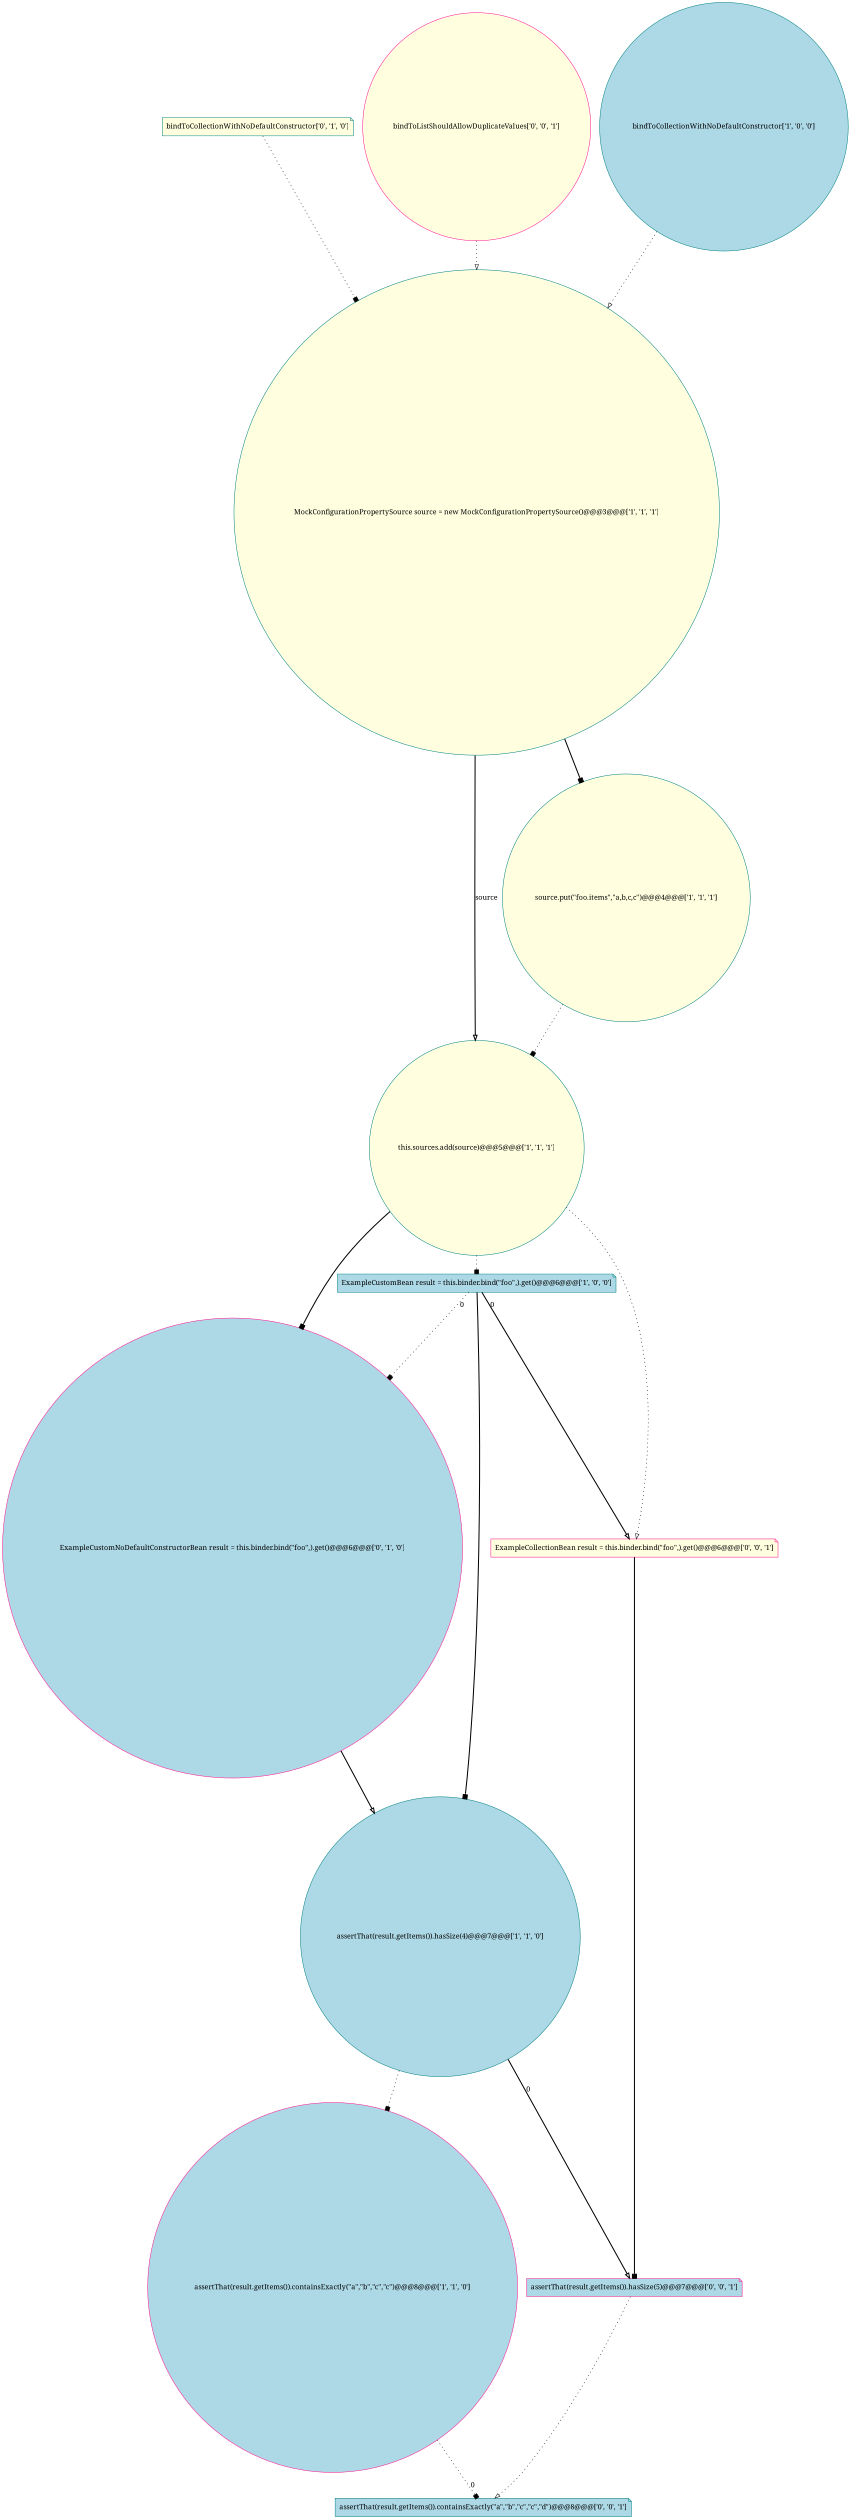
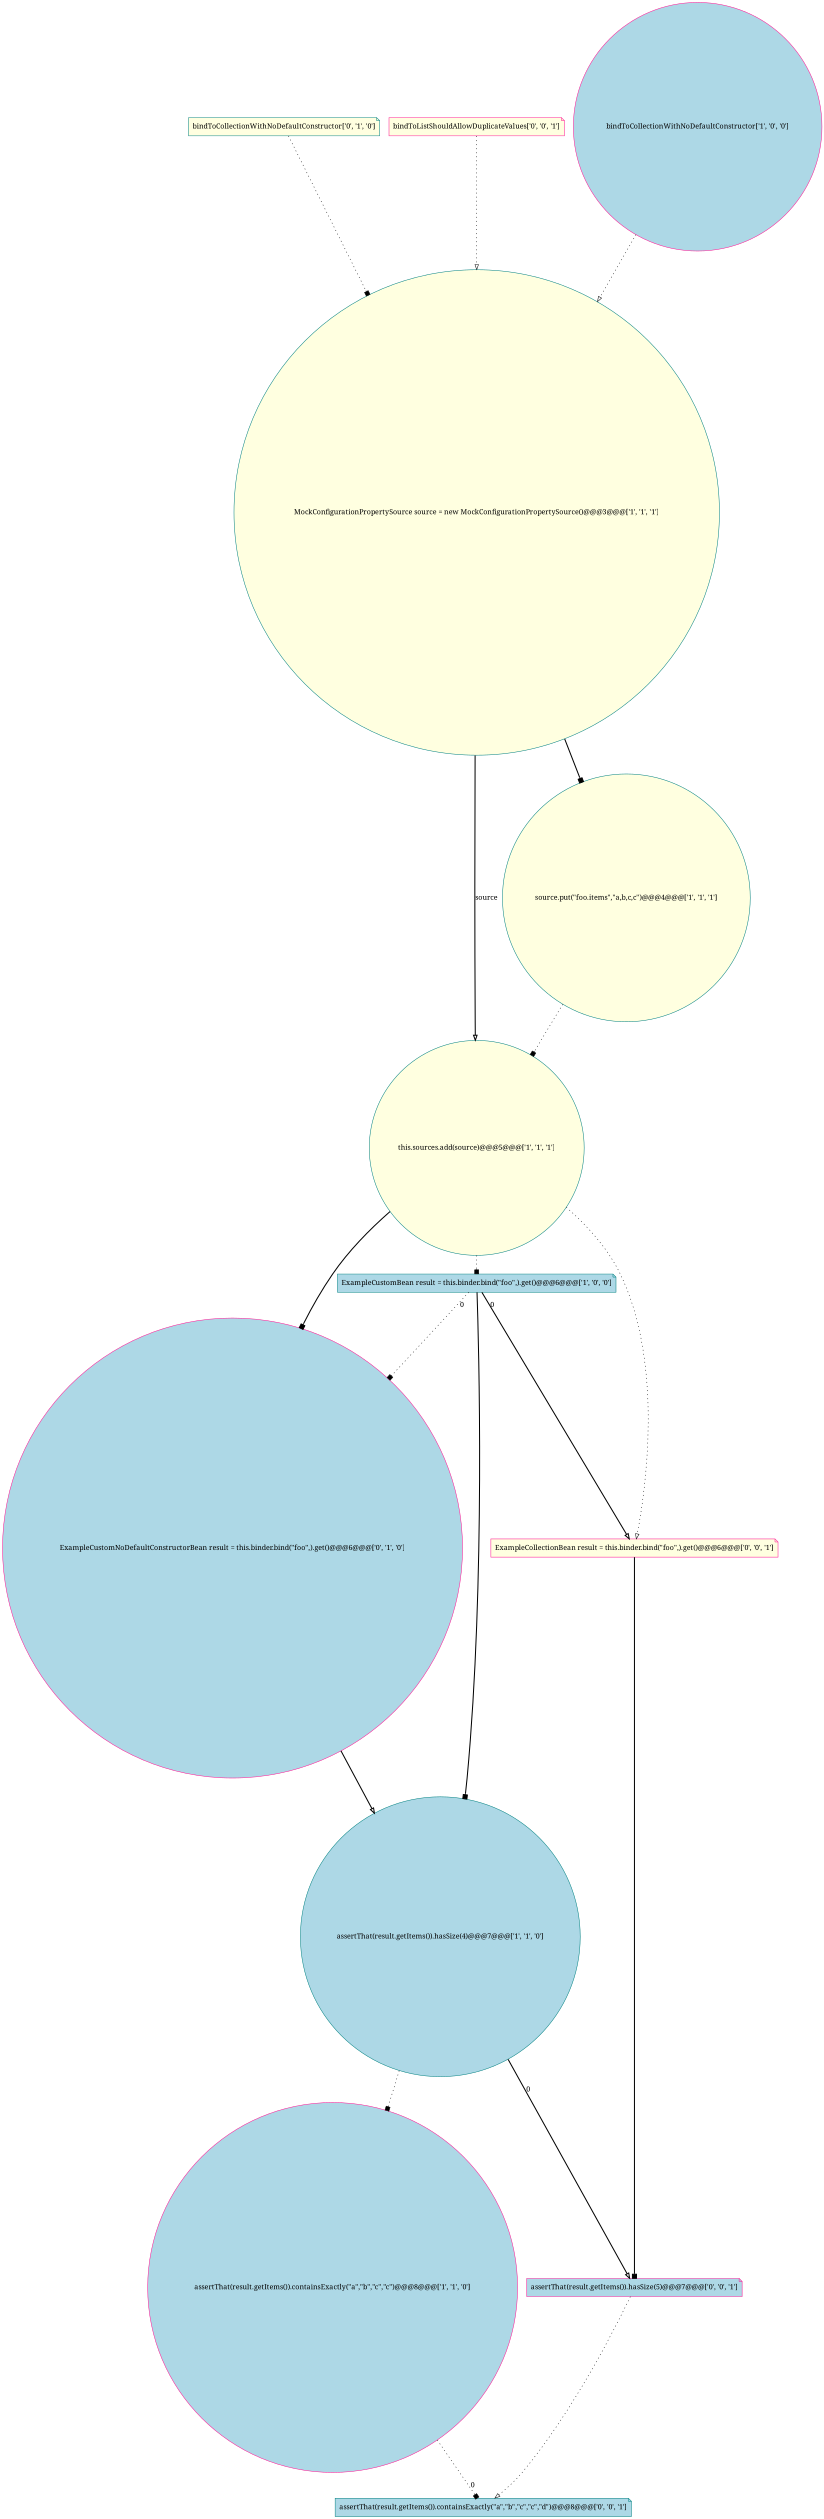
node "bindToListShouldAllowDuplicateValues['0', '0', '1']": shape circle -> note
node "bindToCollectionWithNoDefaultConstructor['1', '0', '0']": color teal -> deeppink
